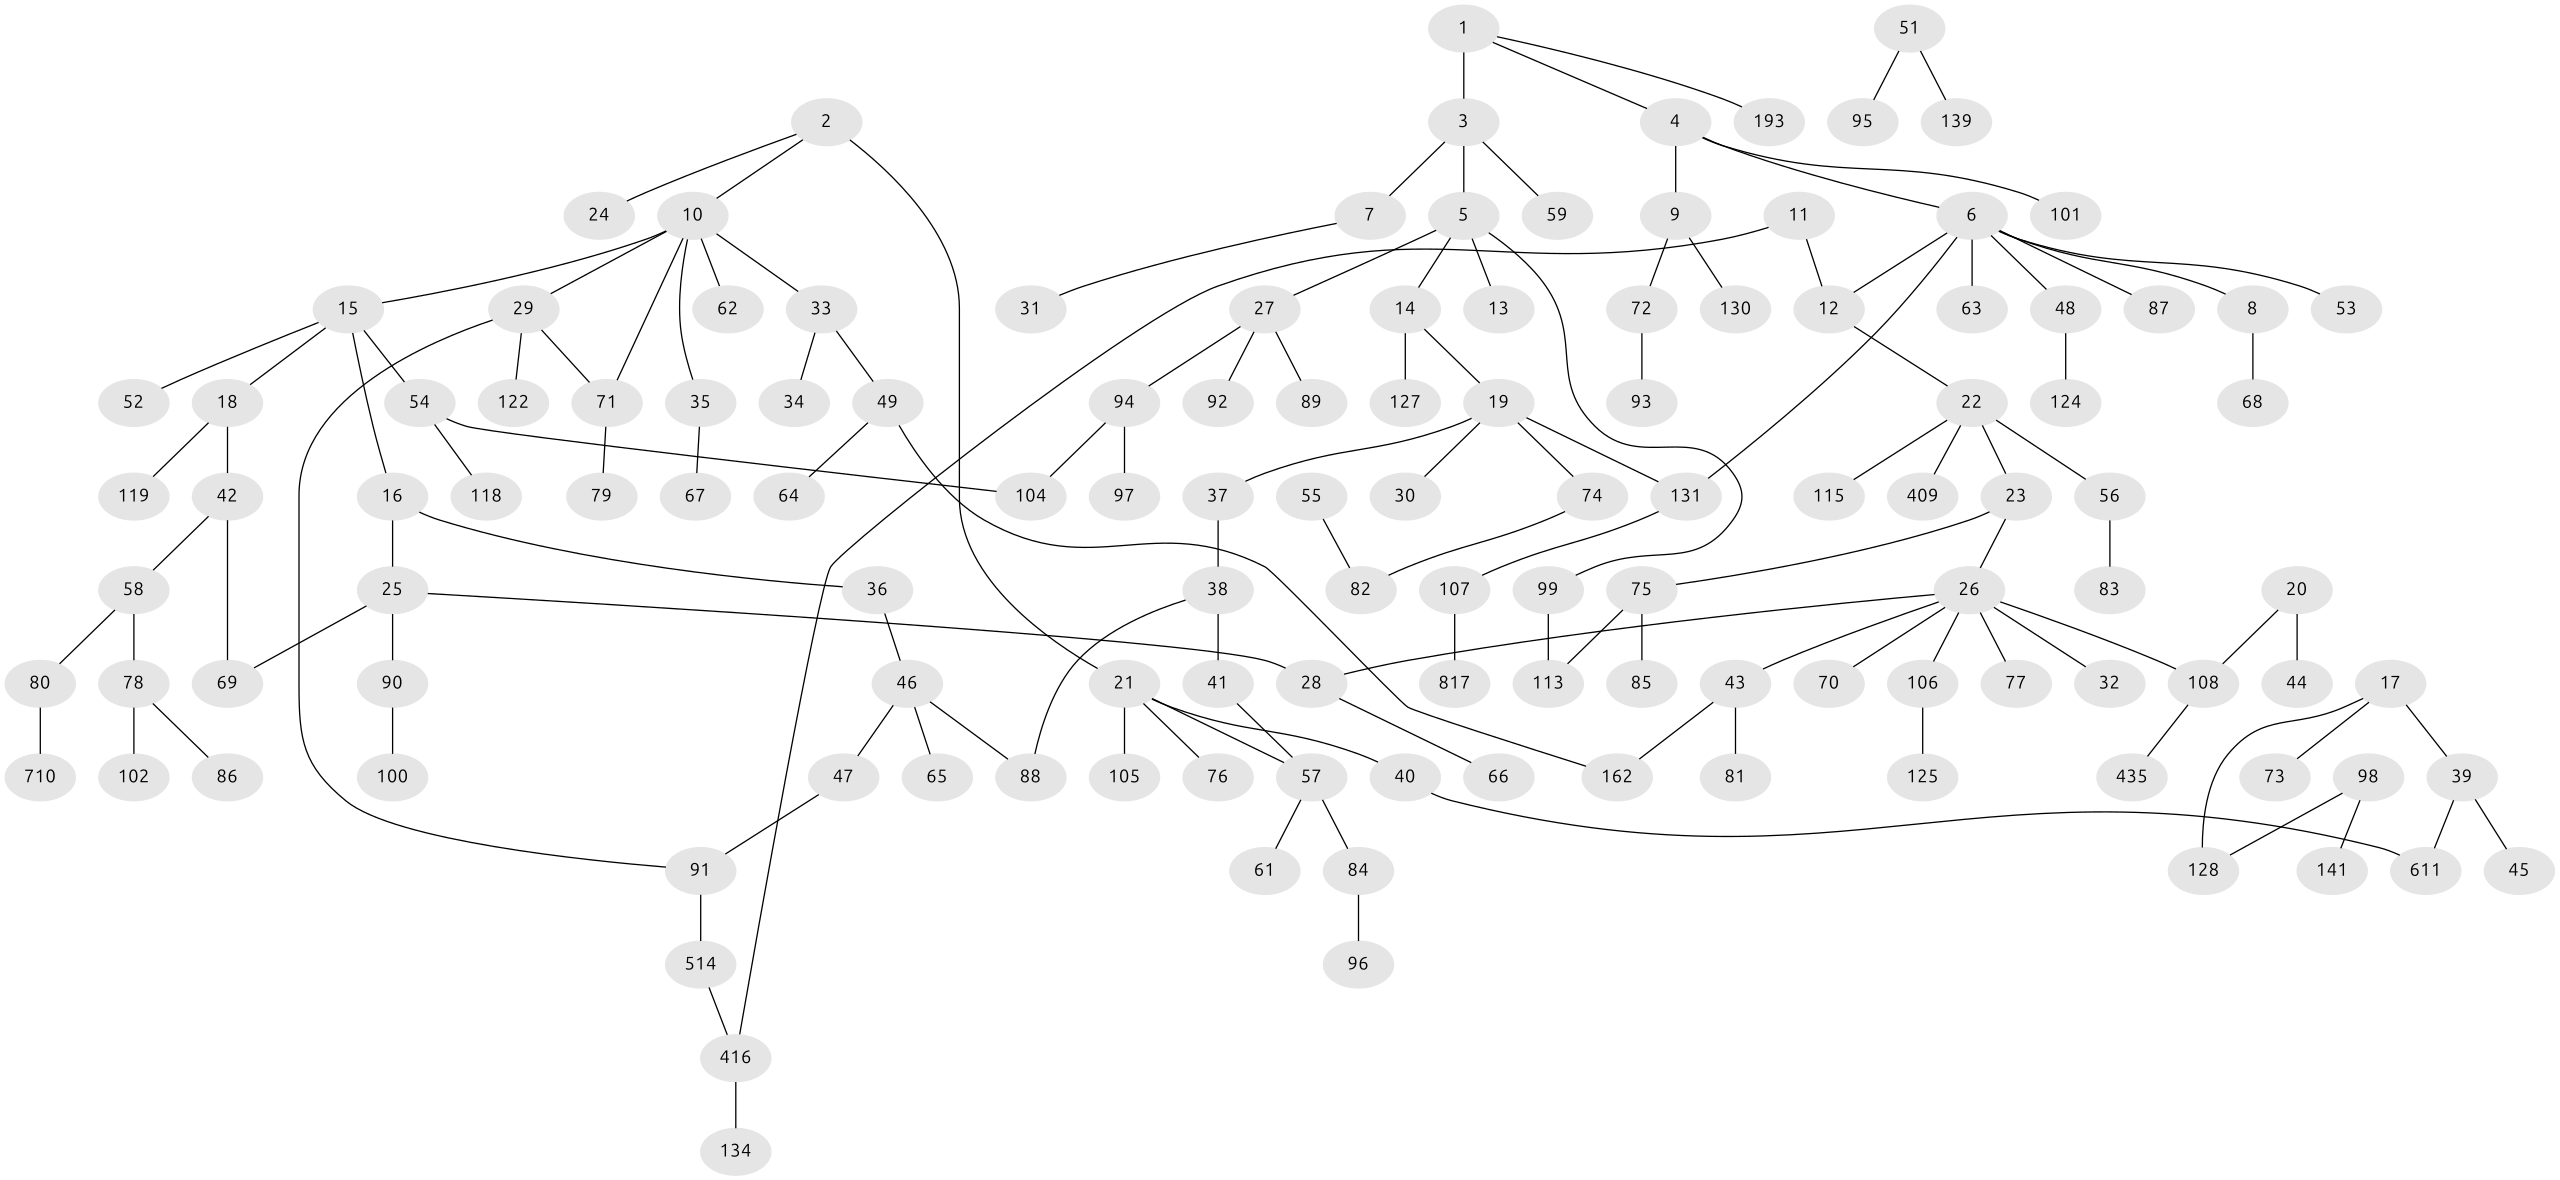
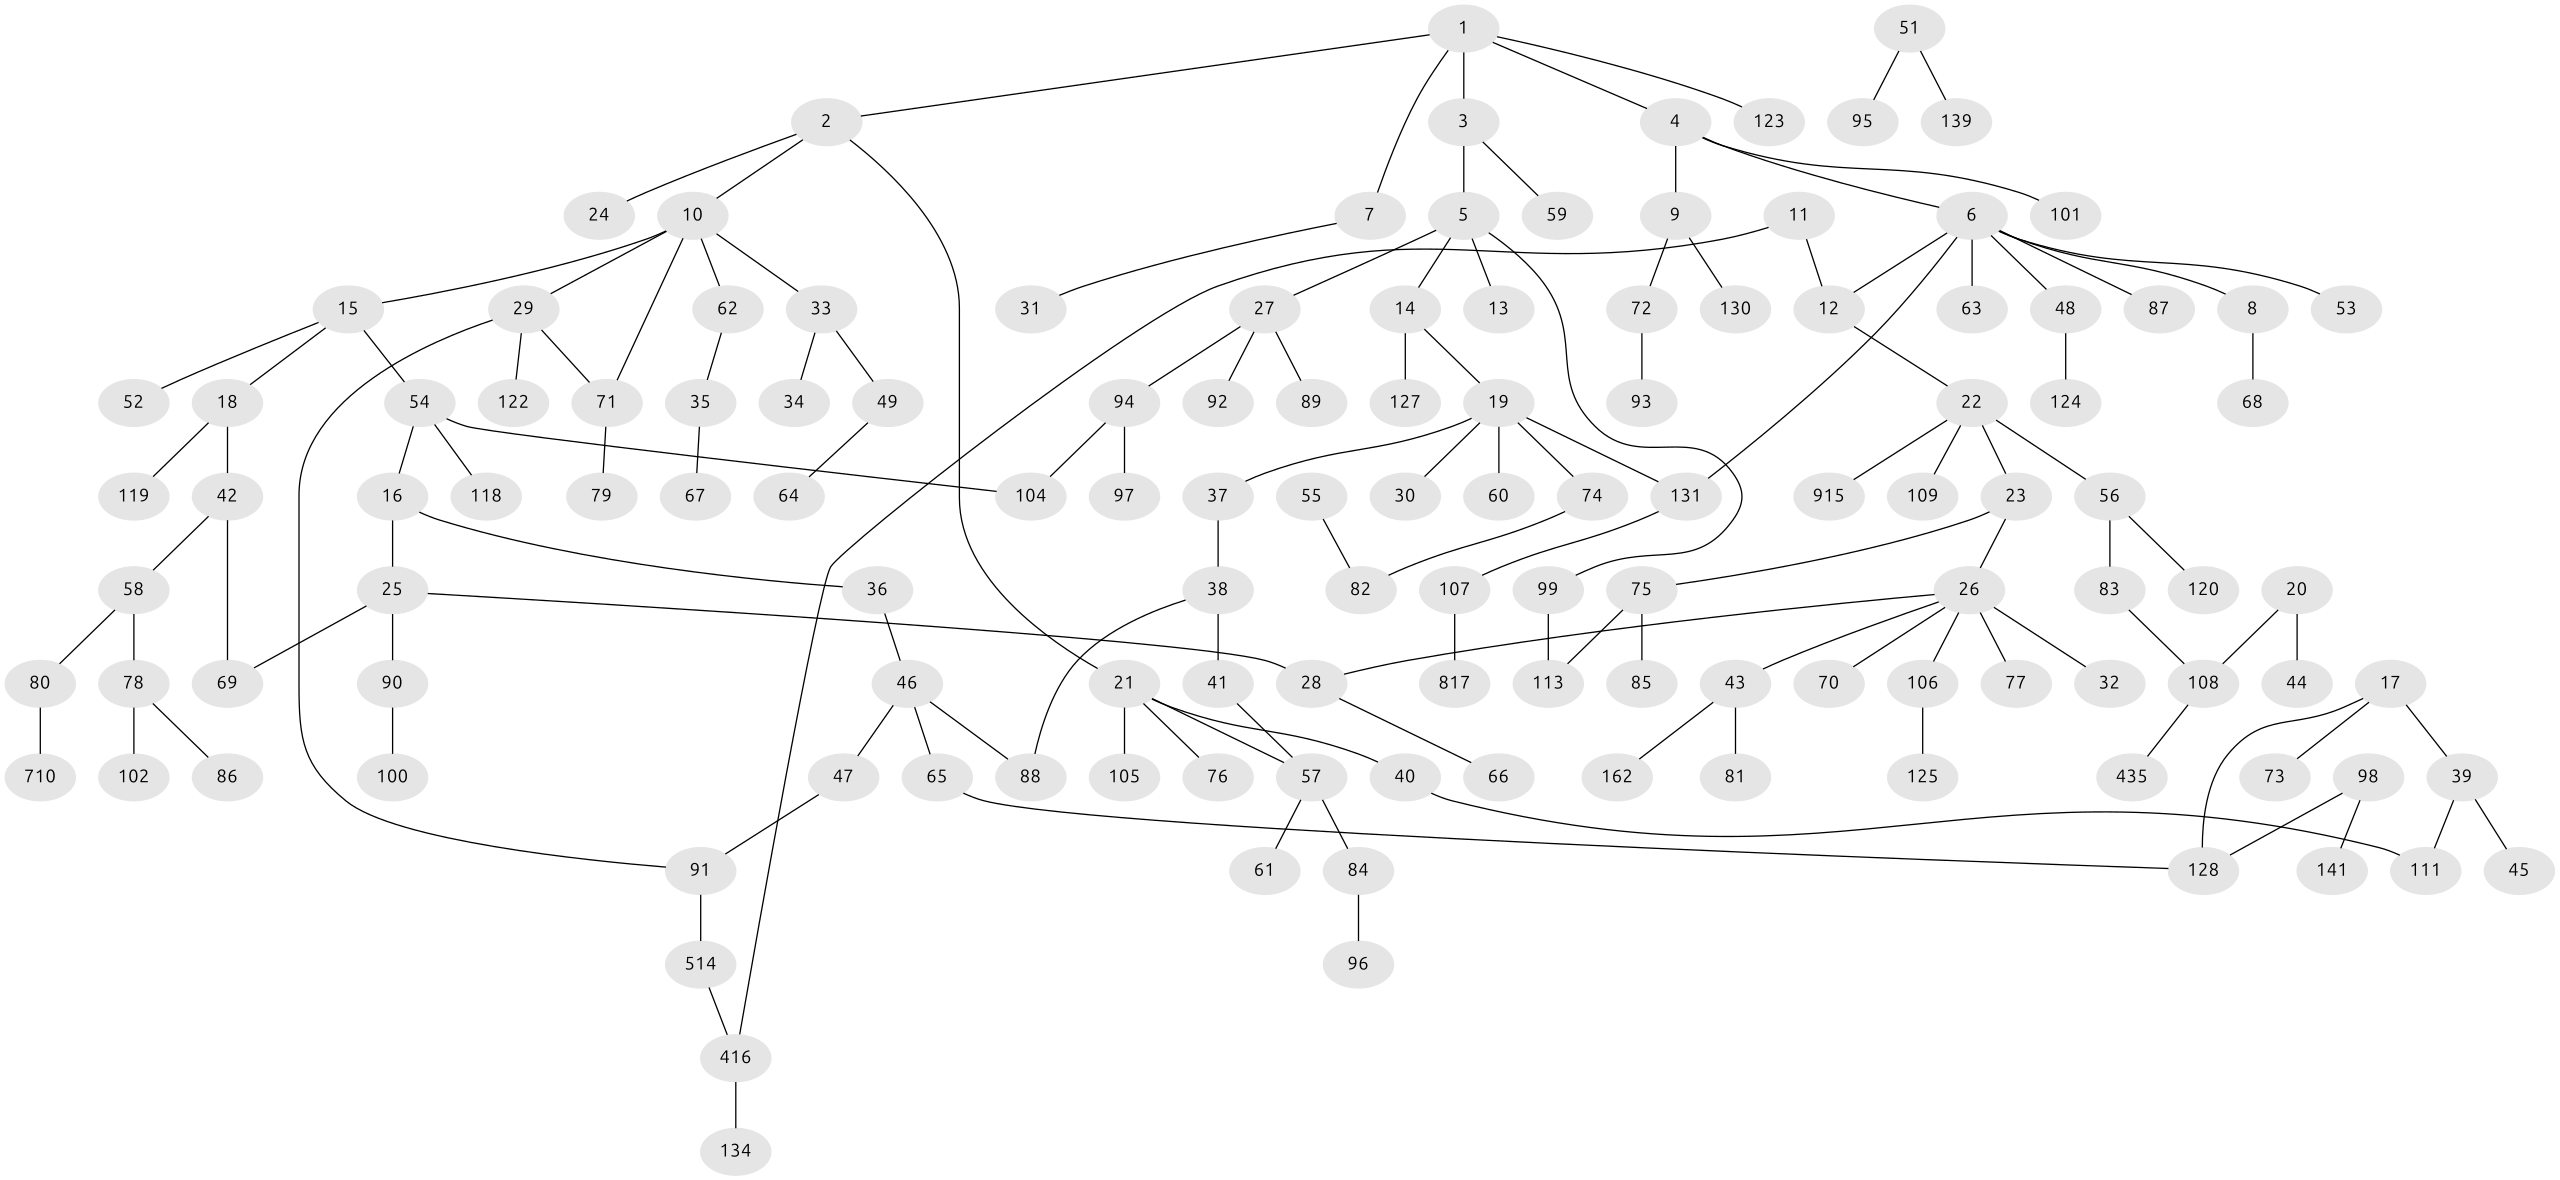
edge "1" -- "2": added
node "193": label "193" -> "123"
edge "3" -- "7": now "1" -- "7"
edge "10" -- "35": now "62" -- "35"
edge "15" -- "16": now "54" -- "16"
node "60": added
node "115": label "115" -> "915"
node "409": label "409" -> "109"
edge "49" -- "162": removed
node "120": added
edge "26" -- "108": now "83" -- "108"
edge "65" -- "128": added
node "611": label "611" -> "111"
